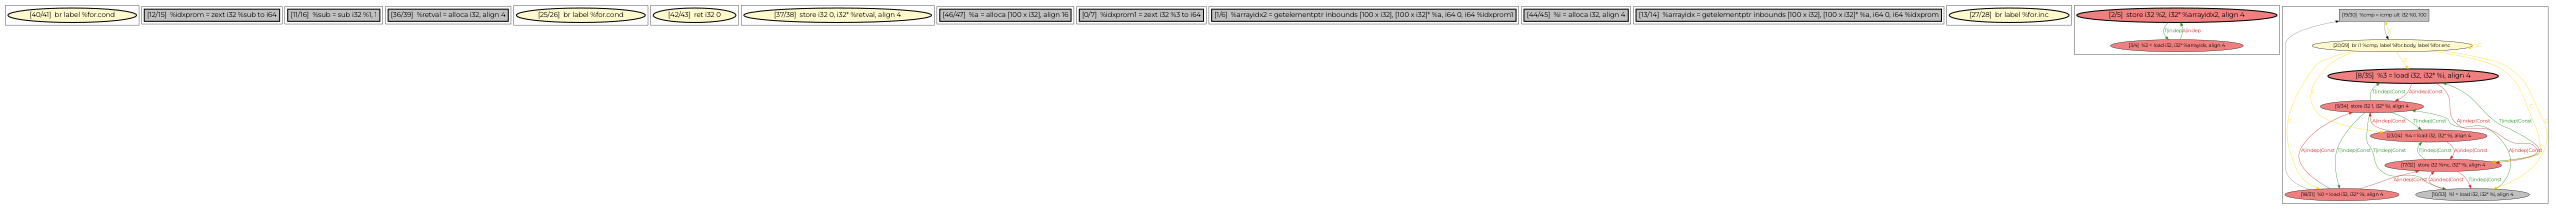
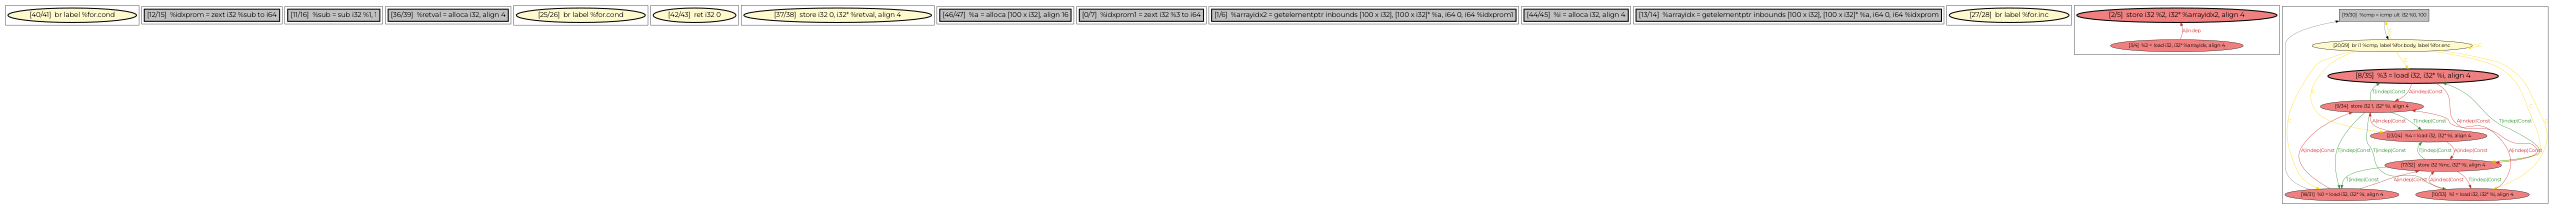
edge "[2/5]  store i32 %2, i32* %arrayidx2, align 4" -> "[3/4]  %2 = load i32, i32* %arrayidx, align 4": removed, label "T|indep"
edge "[3/4]  %2 = load i32, i32* %arrayidx, align 4" -> "[2/5]  store i32 %2, i32* %arrayidx2, align 4": color forestgreen -> firebrick3
edge "[10/33]  %1 = load i32, i32* %i, align 4" -> "[9/34]  store i32 1, i32* %i, align 4": color forestgreen -> firebrick3
edge "[17/32]  store i32 %inc, i32* %i, align 4" -> "[18/31]  %0 = load i32, i32* %i, align 4": added, label "T|indep|Const"
node "[10/33]  %1 = load i32, i32* %i, align 4": fillcolor grey -> lightcoral
